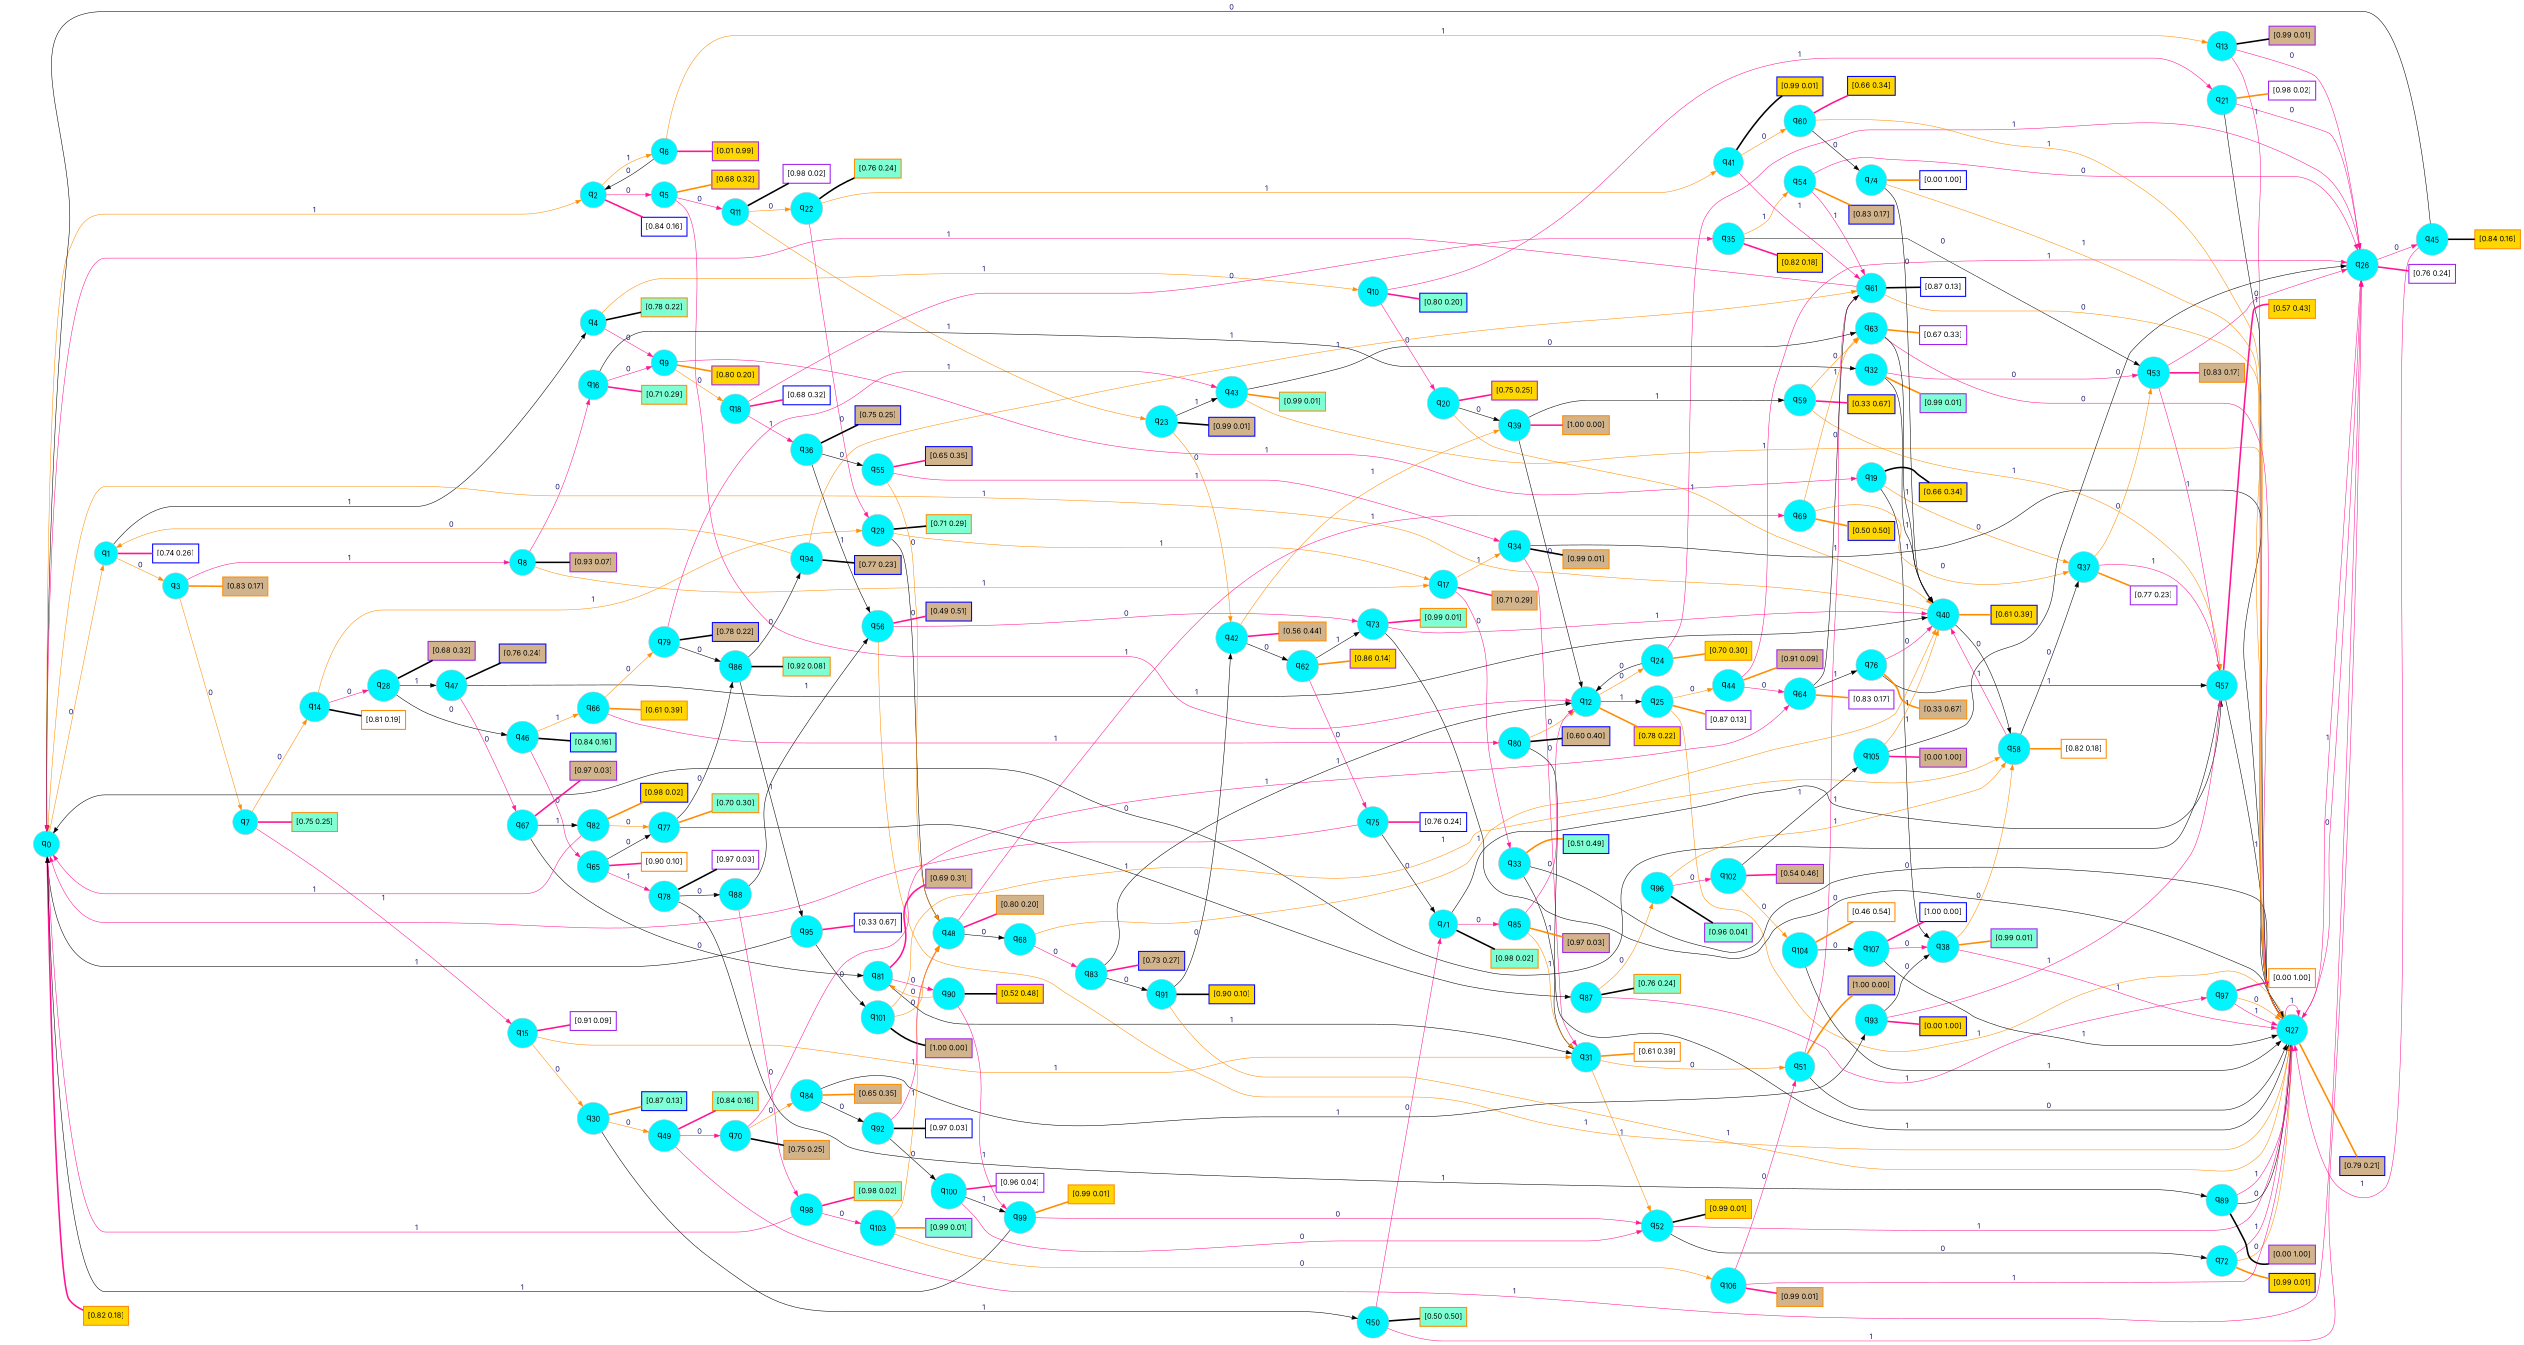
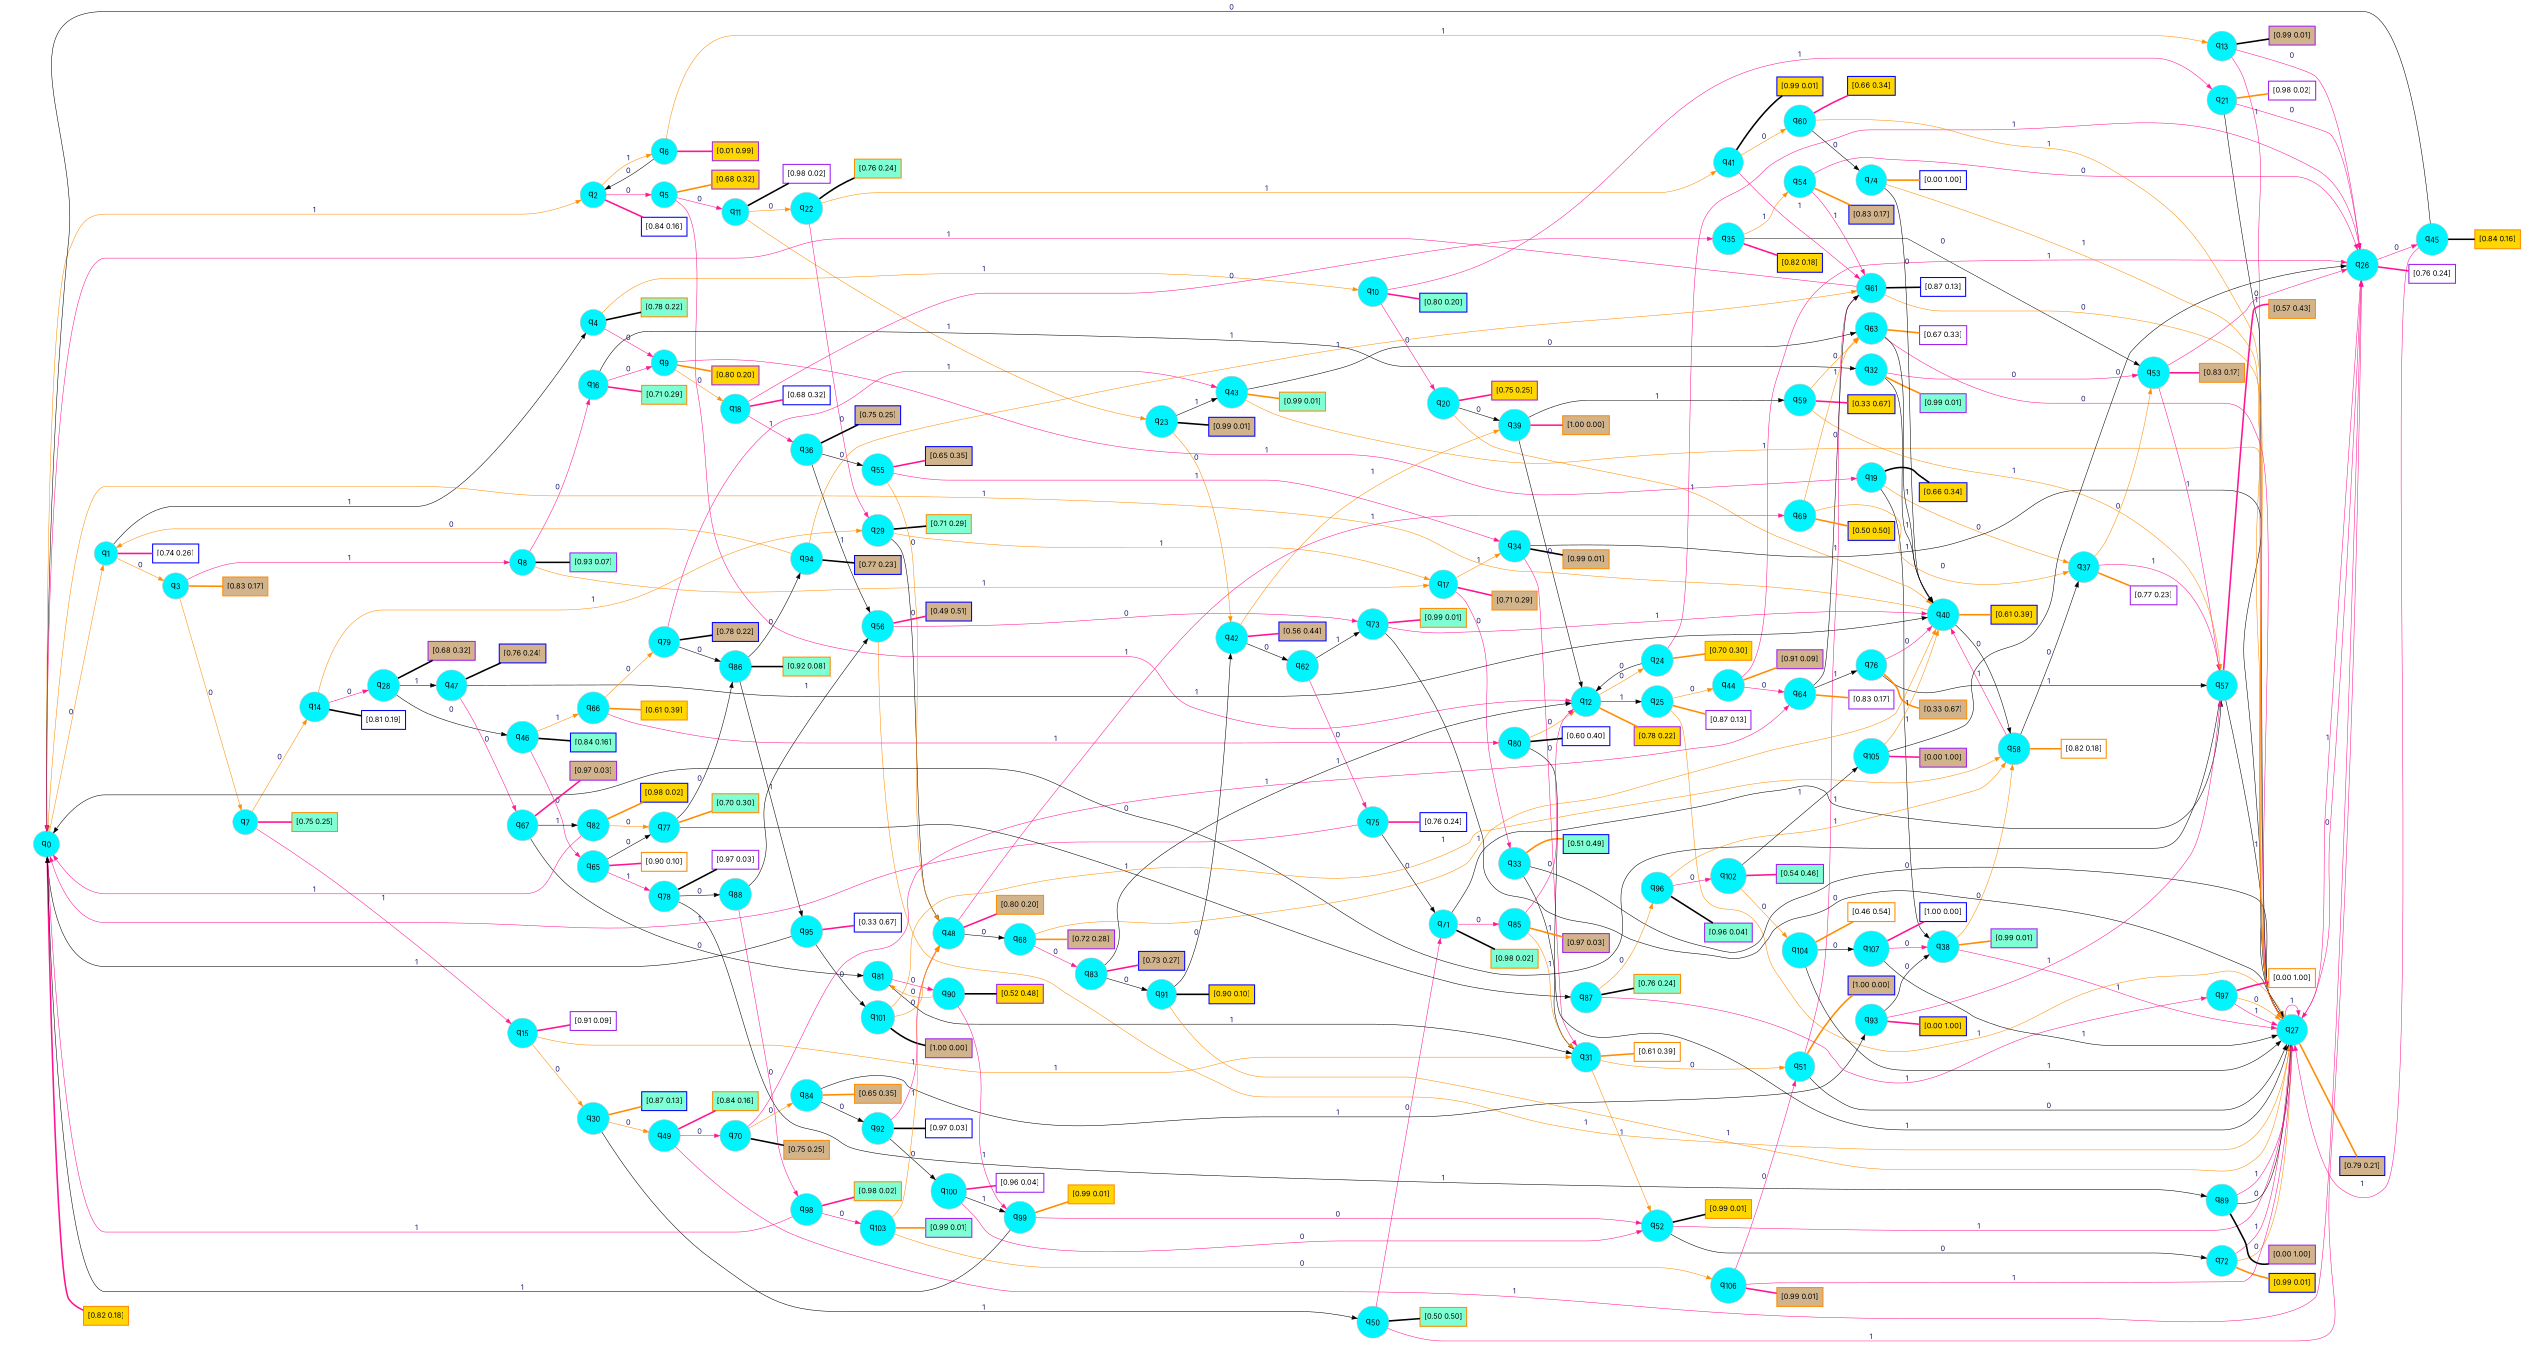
node "[0.57 0.43]": fillcolor gold -> tan
node "[0.93 0.07]": fillcolor tan -> aquamarine
node "[0.56 0.44]": color darkorange -> blue
node "[0.86 0.14]": removed
node "[0.81 0.19]": color darkorange -> blue
node "[0.60 0.40]": fillcolor tan -> white
node "[0.54 0.46]": fillcolor tan -> aquamarine
node "[0.69 0.31]": removed
node "[0.72 0.28]": added
